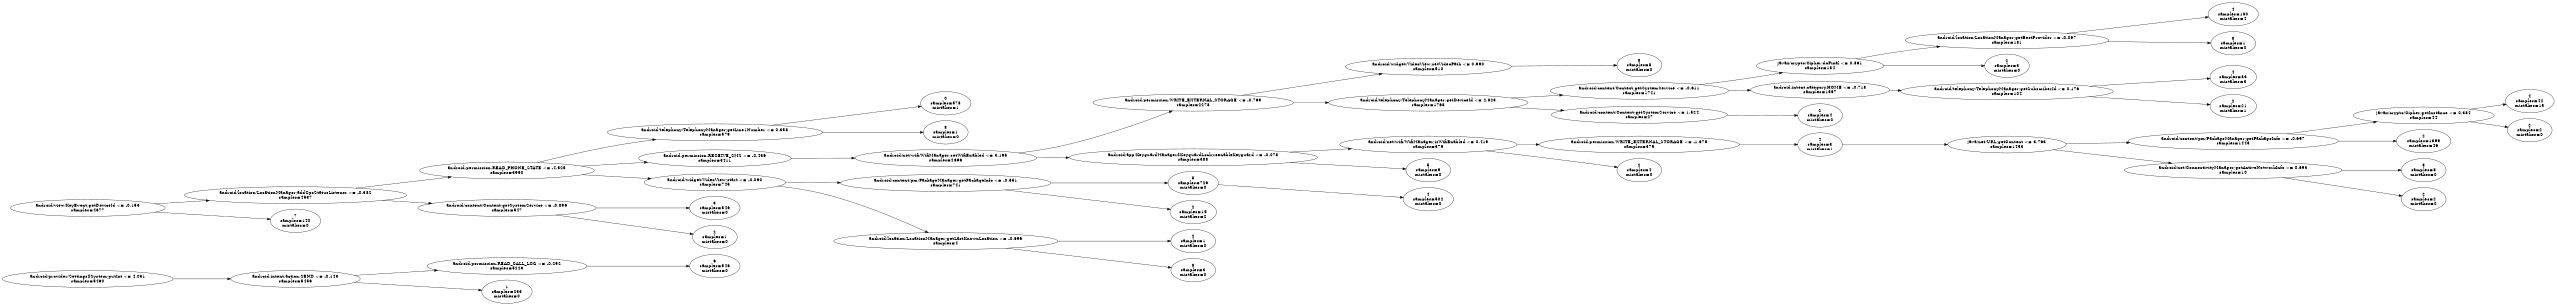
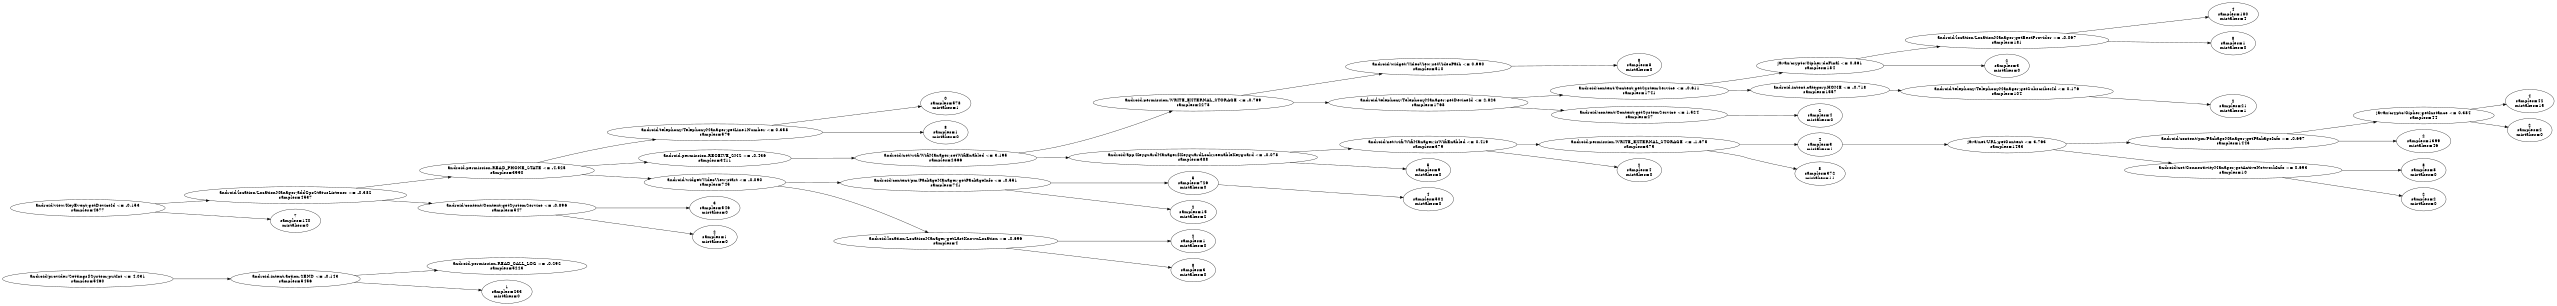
node "4 samples=83 mistakes=3": removed
node "8 samples=372 mistakes=11": added
node "6 samples=546 mistakes=0": removed
